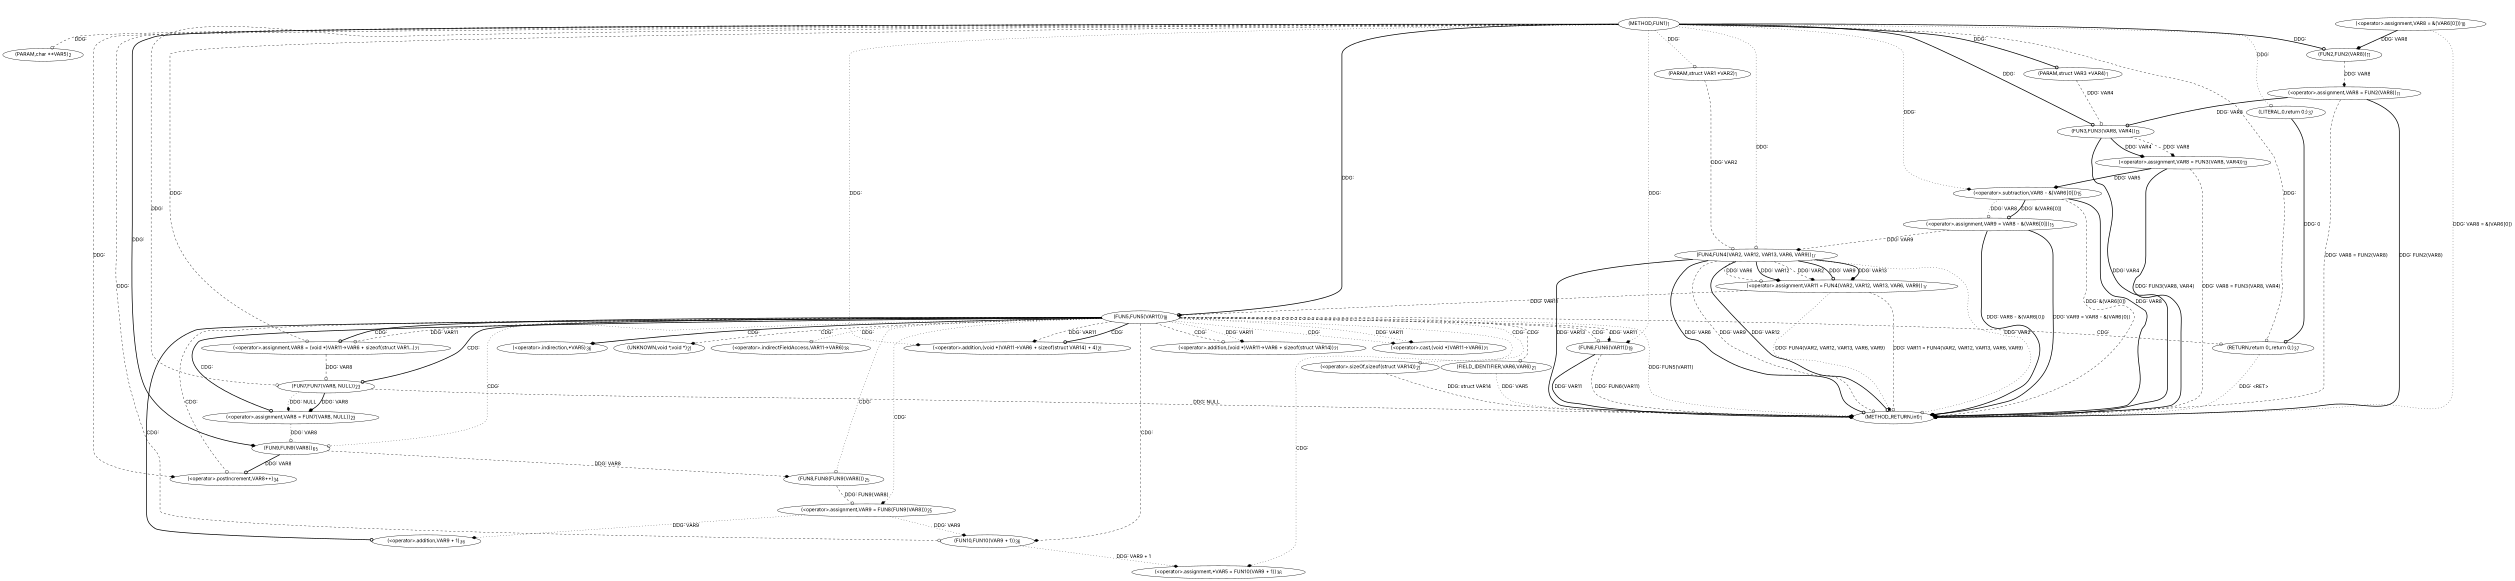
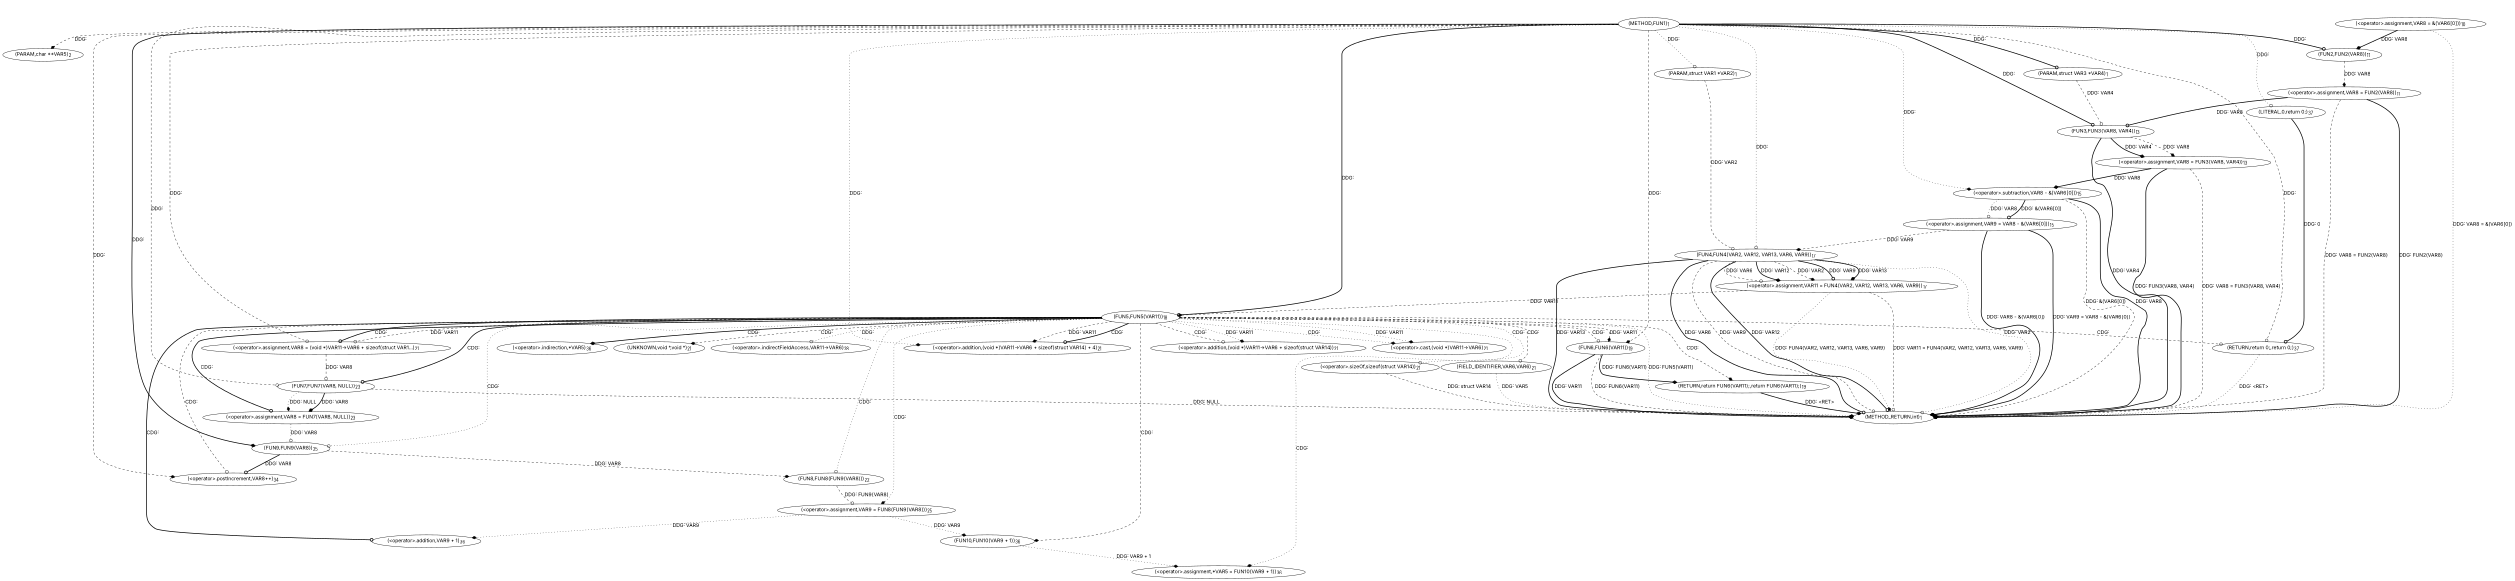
edge "(METHOD,FUN1)" -> "(PARAM,char **VAR5)": arrowhead odot -> diamond
edge "(METHOD,FUN1)" -> "(FUN10,FUN10(VAR9 + 1))": removed, label "DDG:"
edge "(<operator>.assignment,VAR8 = FUN3(VAR8, VAR4))" -> "(<operator>.subtraction,VAR8 - &(VAR6[0]))": label "DDG: VAR5" -> "DDG: VAR8"
edge "(METHOD,FUN1)" -> "(FUN6,FUN6(VAR11))": style dotted -> dashed
node "(RETURN,return FUN6(VAR11);,return FUN6(VAR11);)": added
node "(FUN9,FUN9(VAR8))": text "65" -> "25"
node "(FUN8,FUN8(FUN9(VAR8)))": text "25" -> "22"
